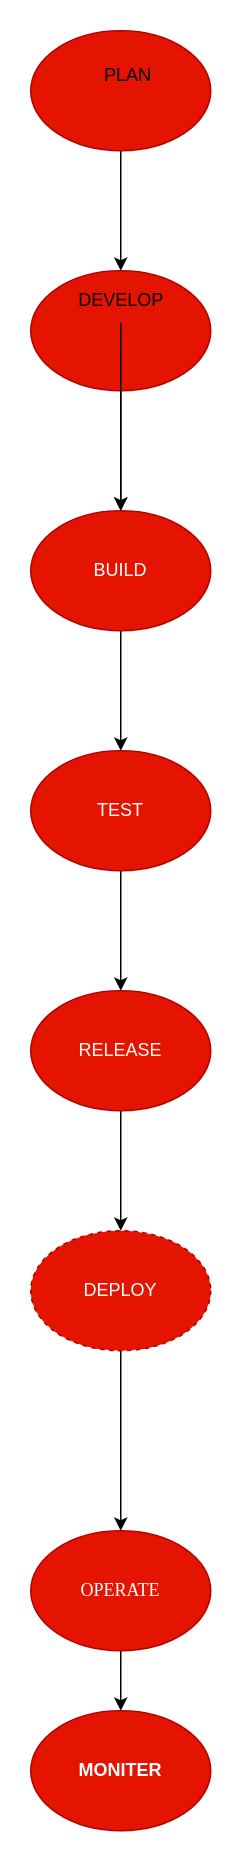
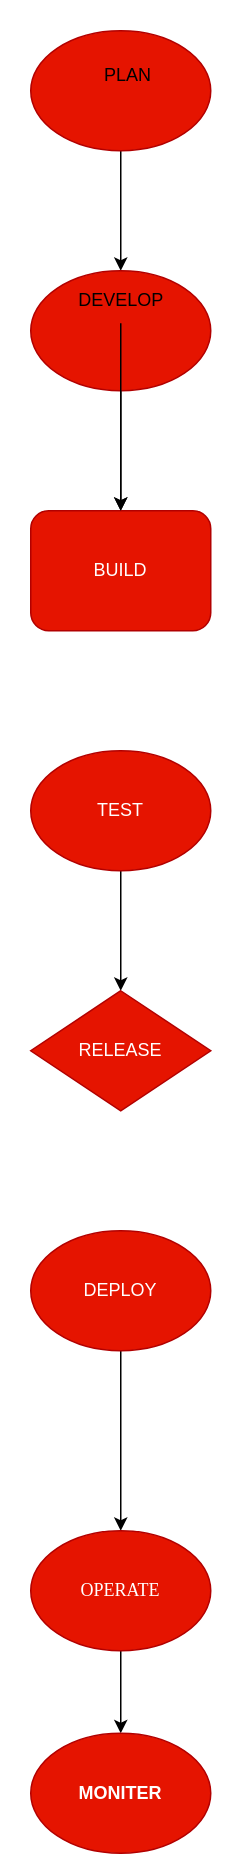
node "BUILD": shape ellipse -> rounded rectangle
edge "BUILD" -> "TEST": removed
node "RELEASE": shape ellipse -> diamond
edge "RELEASE" -> "DEPLOY": removed
node "DEPLOY": style dashed -> solid
node "MONITER": moved (121, 1771) -> (121, 1793)
